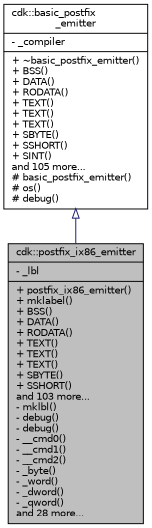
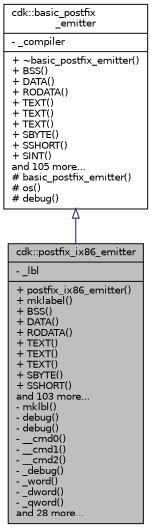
node "cdk::postfix_ix86_emitter": text "- _byte()" -> "- _debug()"
